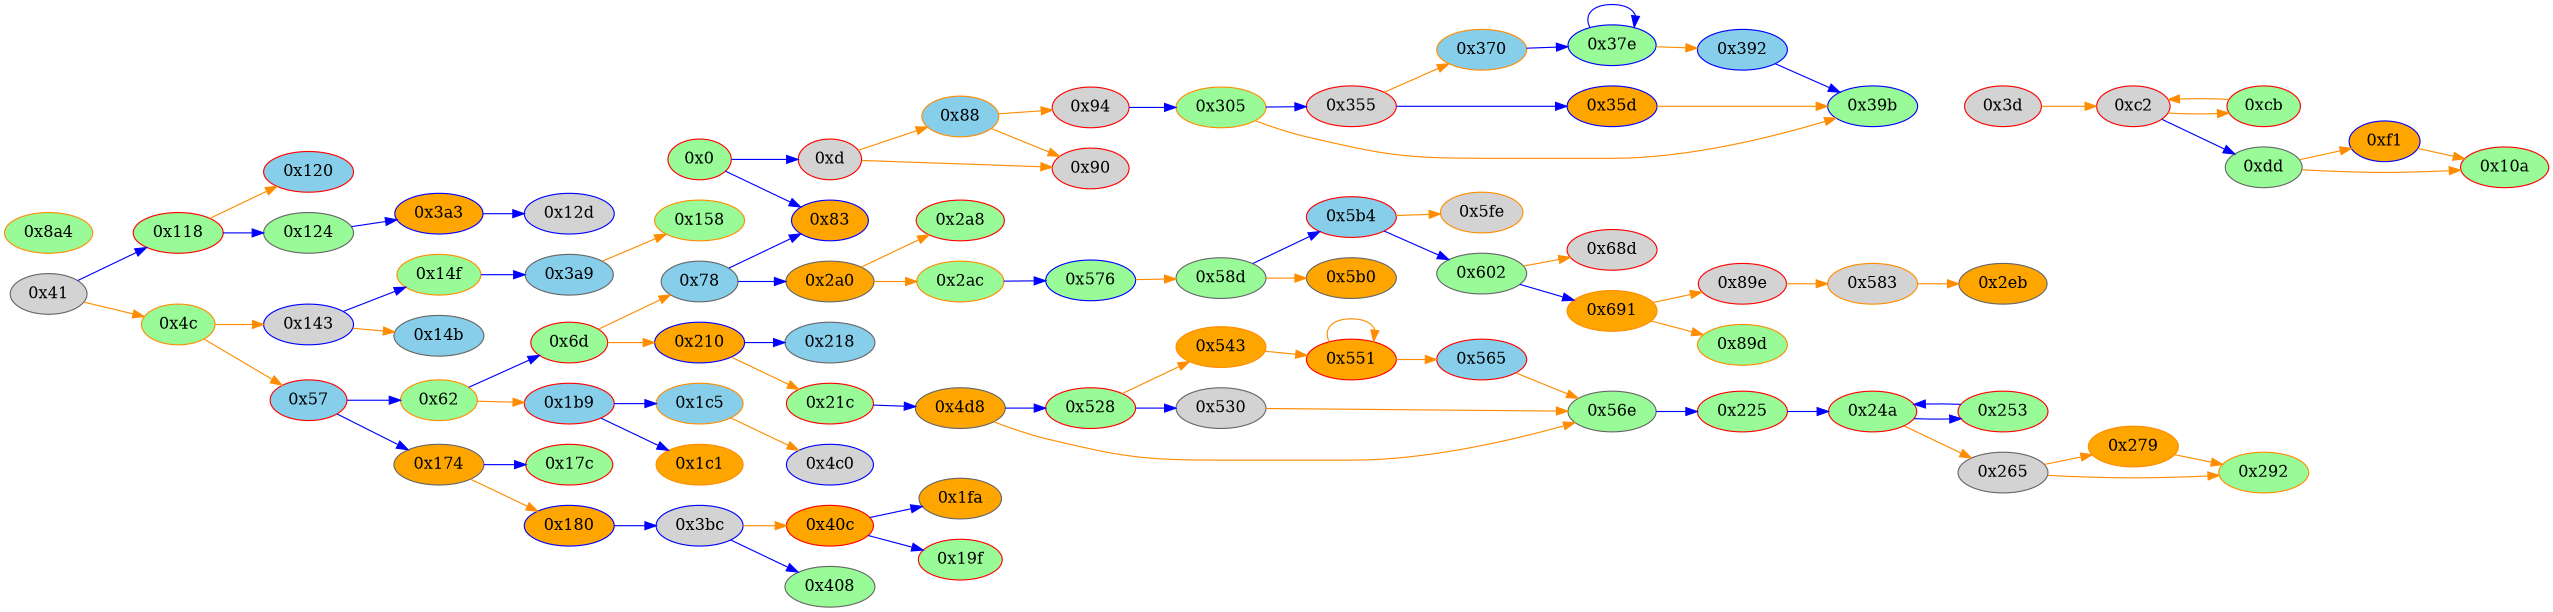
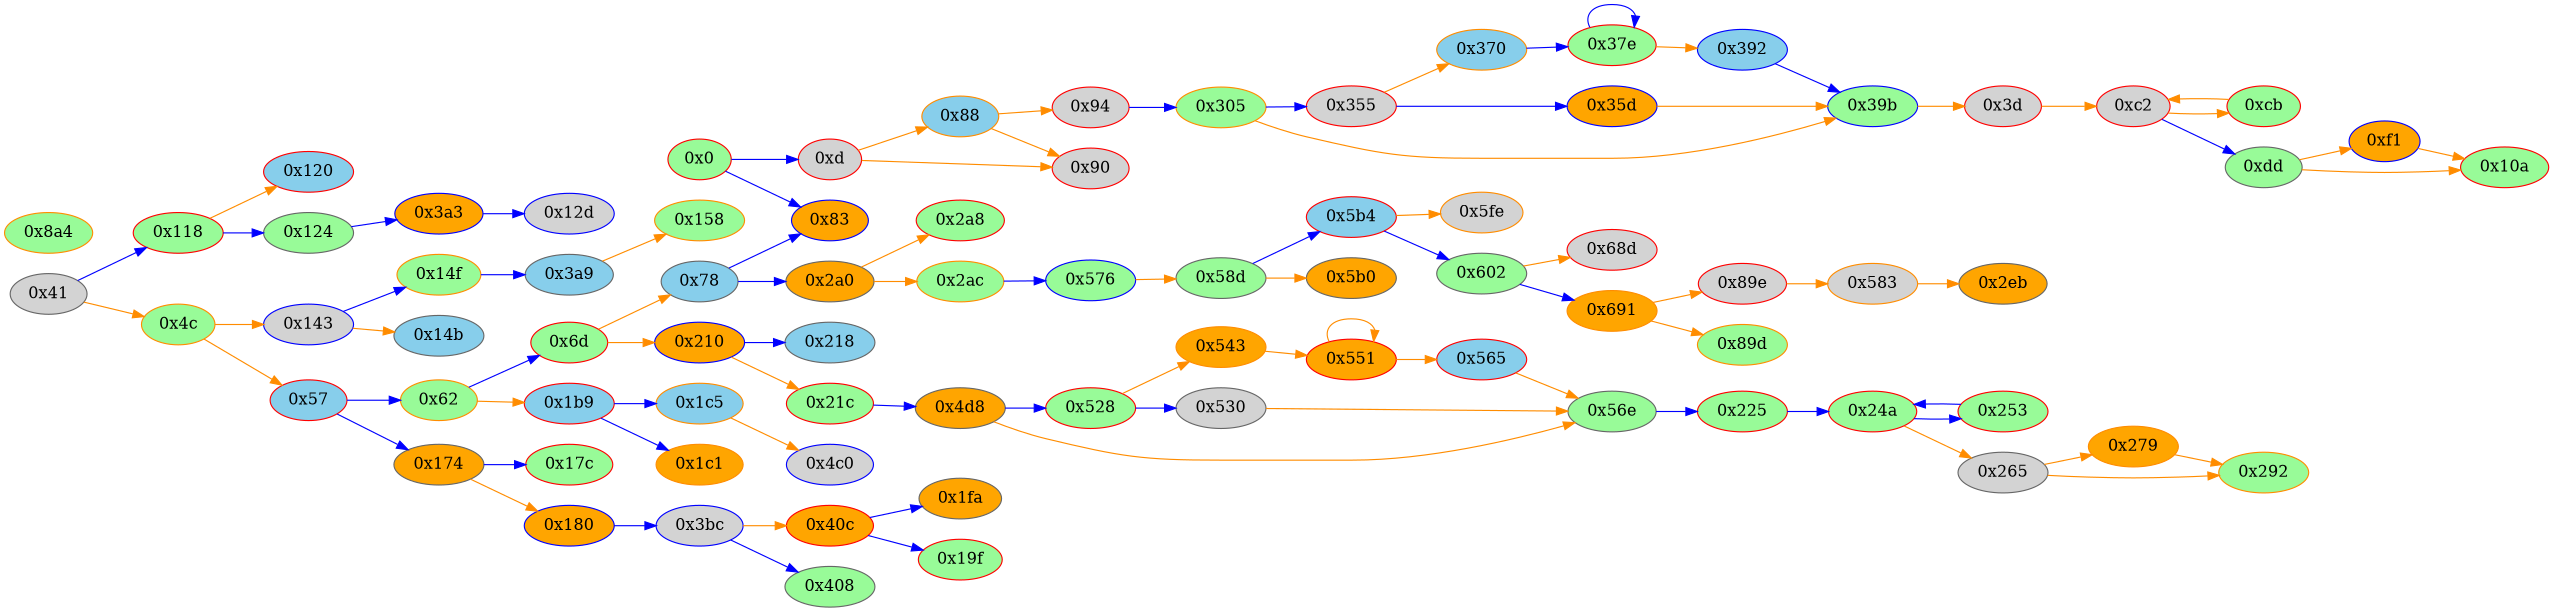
node "0x37e": color blue -> red
edge "0x39b" -> "0x3d": added
